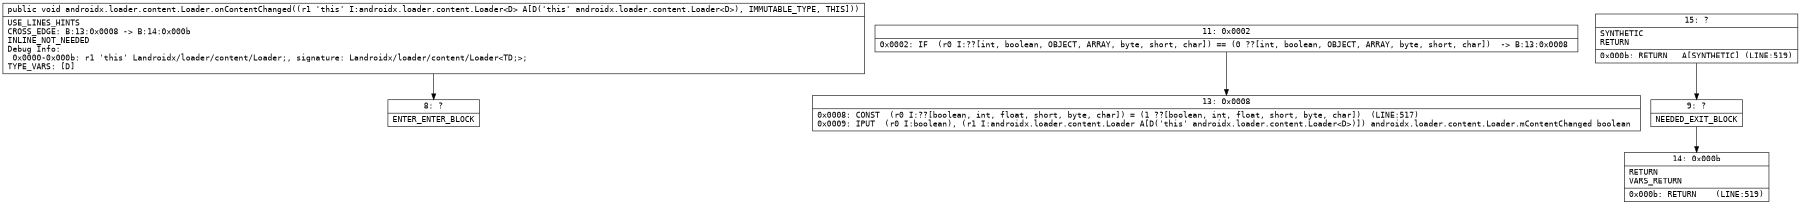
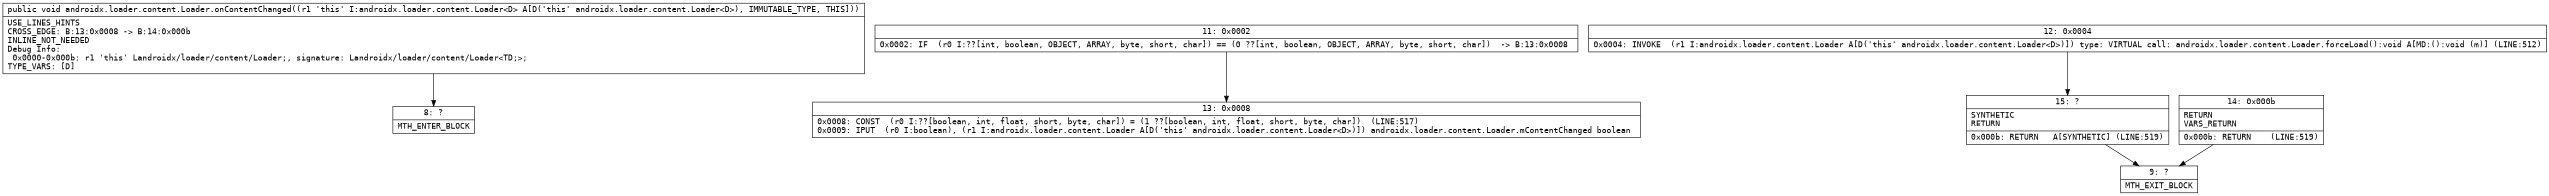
node "12: 0x0004": added
node "8: ?": text "ENTER_ENTER_BLOCK" -> "MTH_ENTER_BLOCK"
node "9: ?": text "NEEDED_EXIT_BLOCK" -> "MTH_EXIT_BLOCK"
edge "9: ?" -> "14: 0x000b": reversed
